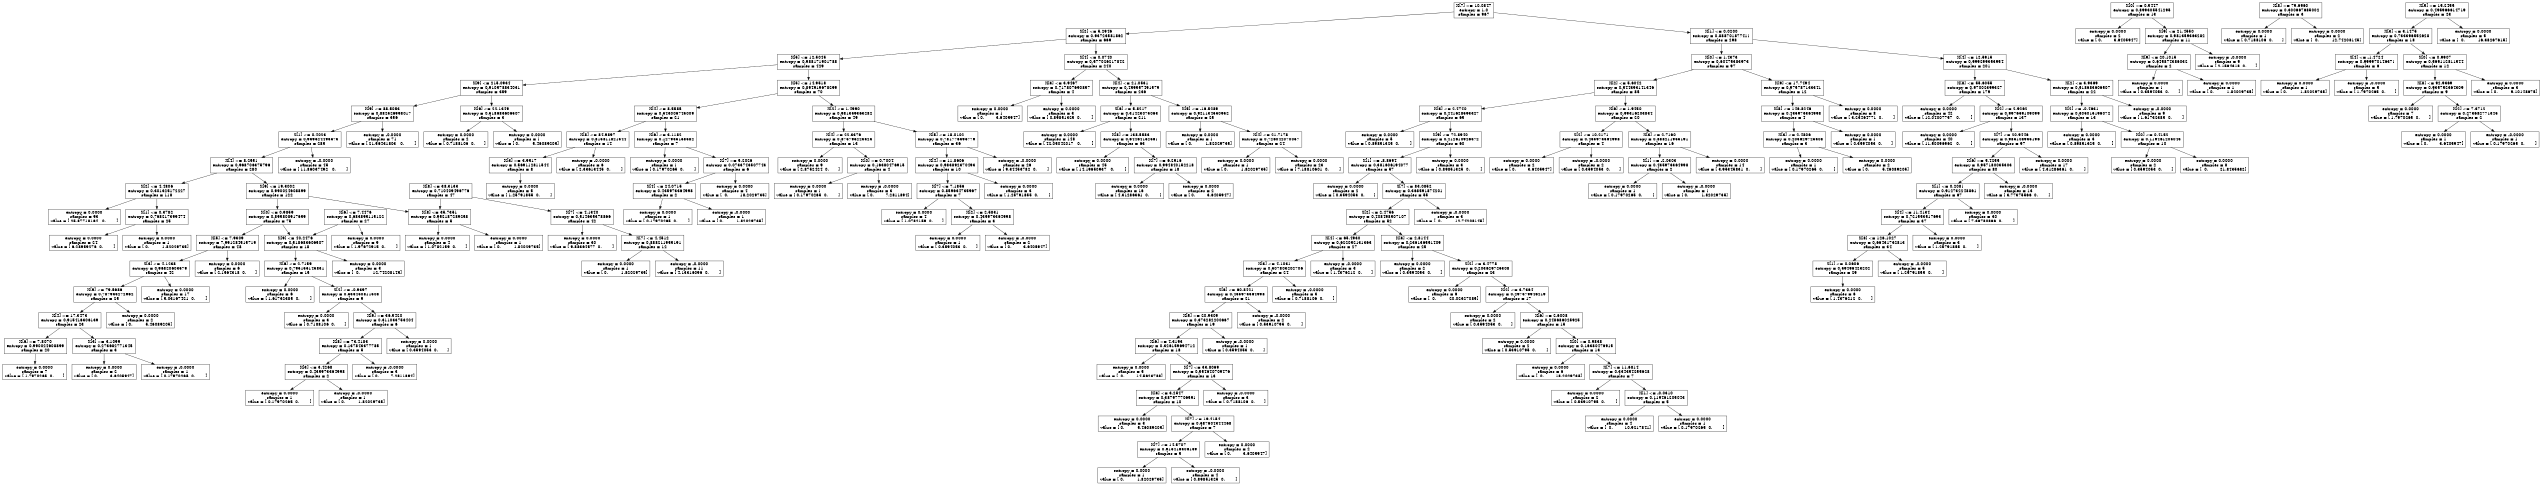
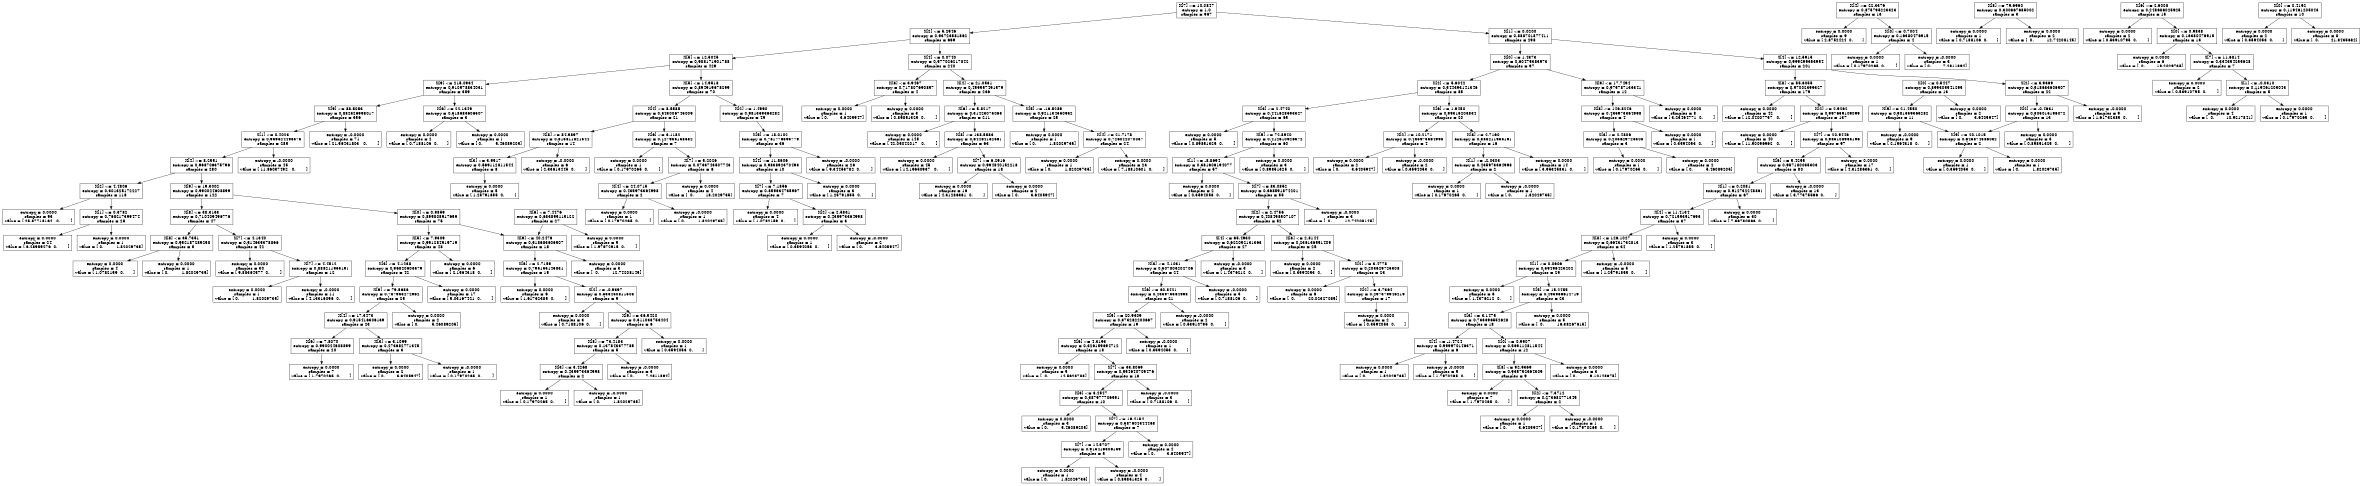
edge "X[2] <= 1.4990 entropy = 0.981359363282 samples = 49" -> "X[4] <= 22.3376 entropy = 0.875795223323 samples = 13": removed
edge "X[2] <= -0.4631 entropy = 0.305015196072 samples = 13" -> "X[0] <= 0.4152 entropy = 0.119461205043 samples = 10": now "X[2] <= -0.4631 entropy = 0.305015196072 samples = 13" -> "X[9] <= 20.1015 entropy = 0.645874386032 samples = 2"
edge "X[9] <= 19.3002 entropy = 0.990024608899 samples = 122" -> "X[8] <= 35.7351 entropy = 0.952187289258 samples = 5": now "X[9] <= 19.3002 entropy = 0.990024608899 samples = 122" -> "X[8] <= 38.3133 entropy = 0.710409496776 samples = 47"
node "X[5] <= 7.9309 entropy = 7.991284515719 samples = 48": label "X[5] <= 7.9309 entropy = 7.991284515719 samples = 48" -> "X[5] <= 7.9309 entropy = 0.991284515719 samples = 48"
edge "X[1] <= 0.0606 entropy = 0.59496423202 samples = 29" -> "X[5] <= 15.2455 entropy = 0.495966614719 samples = 23": added
edge "X[2] <= 3.7364 entropy = 0.297379946219 samples = 17" -> "X[6] <= 2.6008 entropy = 0.248686025925 samples = 15": removed
